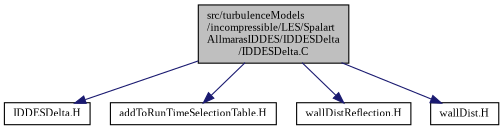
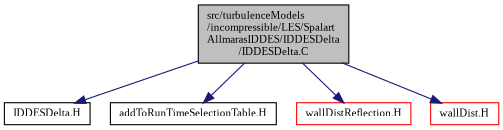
node "wallDistReflection.H": color black -> red
node "wallDist.H": color black -> red
